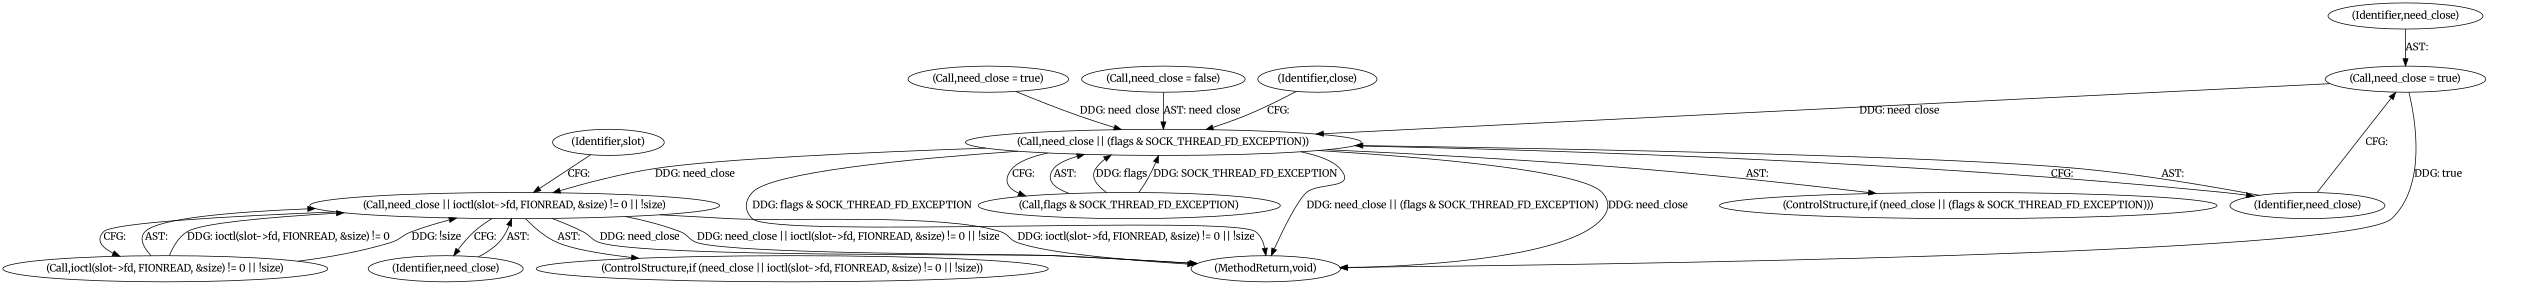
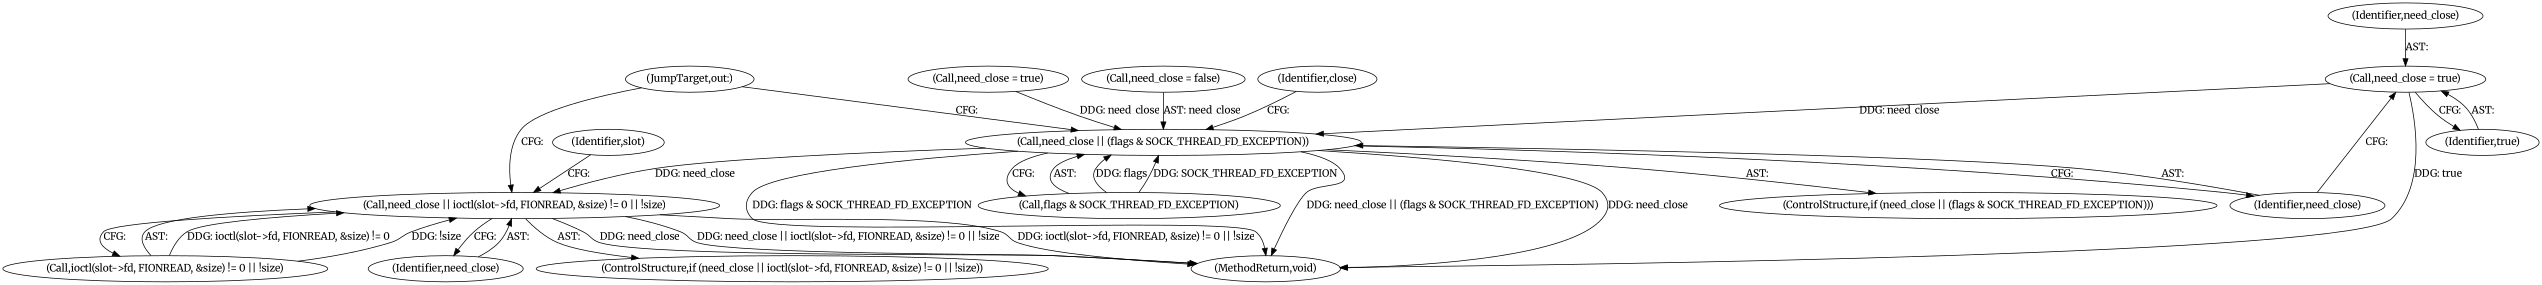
node "(JumpTarget,out:)": added
node "(Identifier,true)": added
